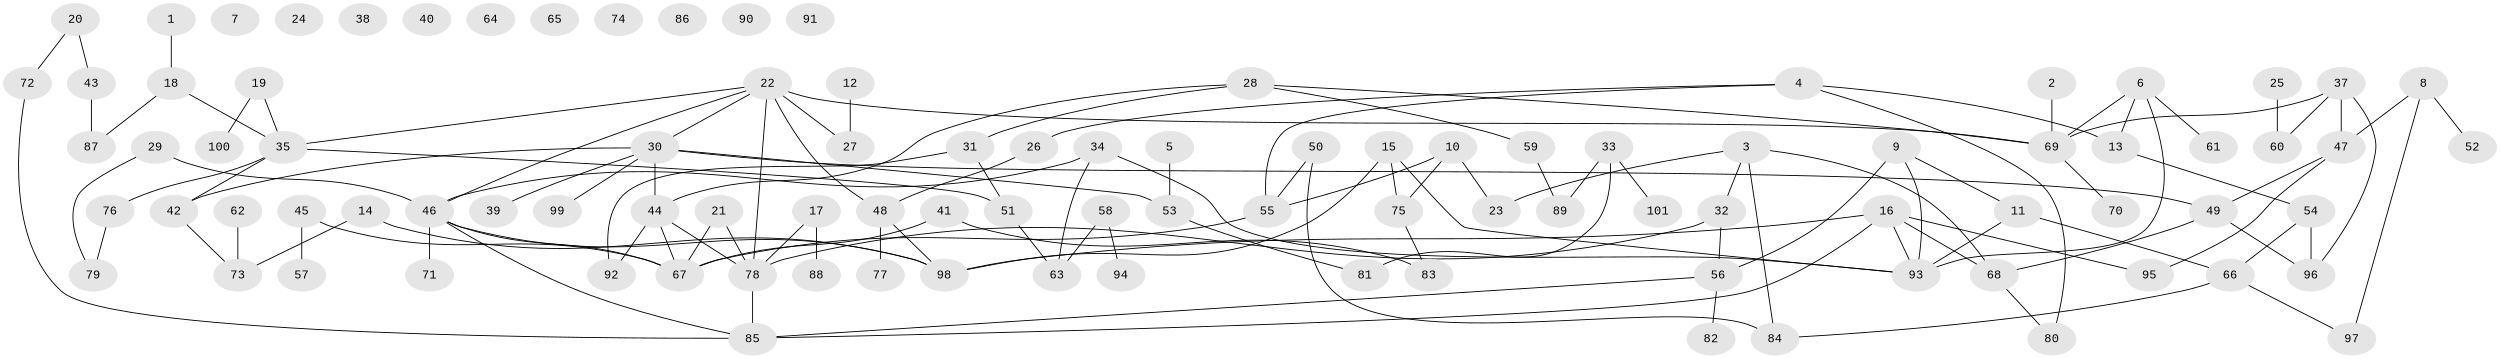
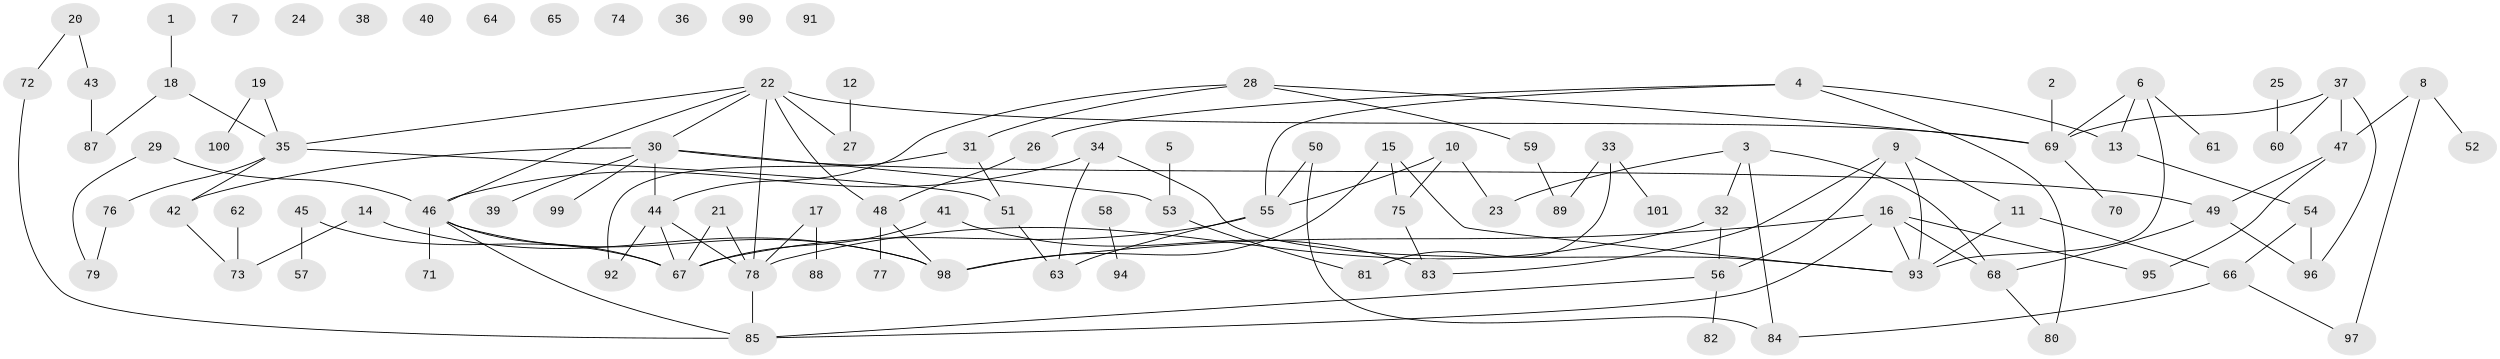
node "86": label "86" -> "36"
edge "58" -- "63": now "55" -- "63"
edge "9" -- "83": added
